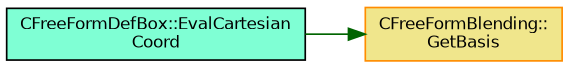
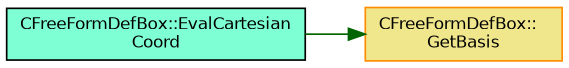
node "CFreeFormBlending:: GetBasis": label "CFreeFormBlending:: GetBasis" -> "CFreeFormDefBox:: GetBasis"
